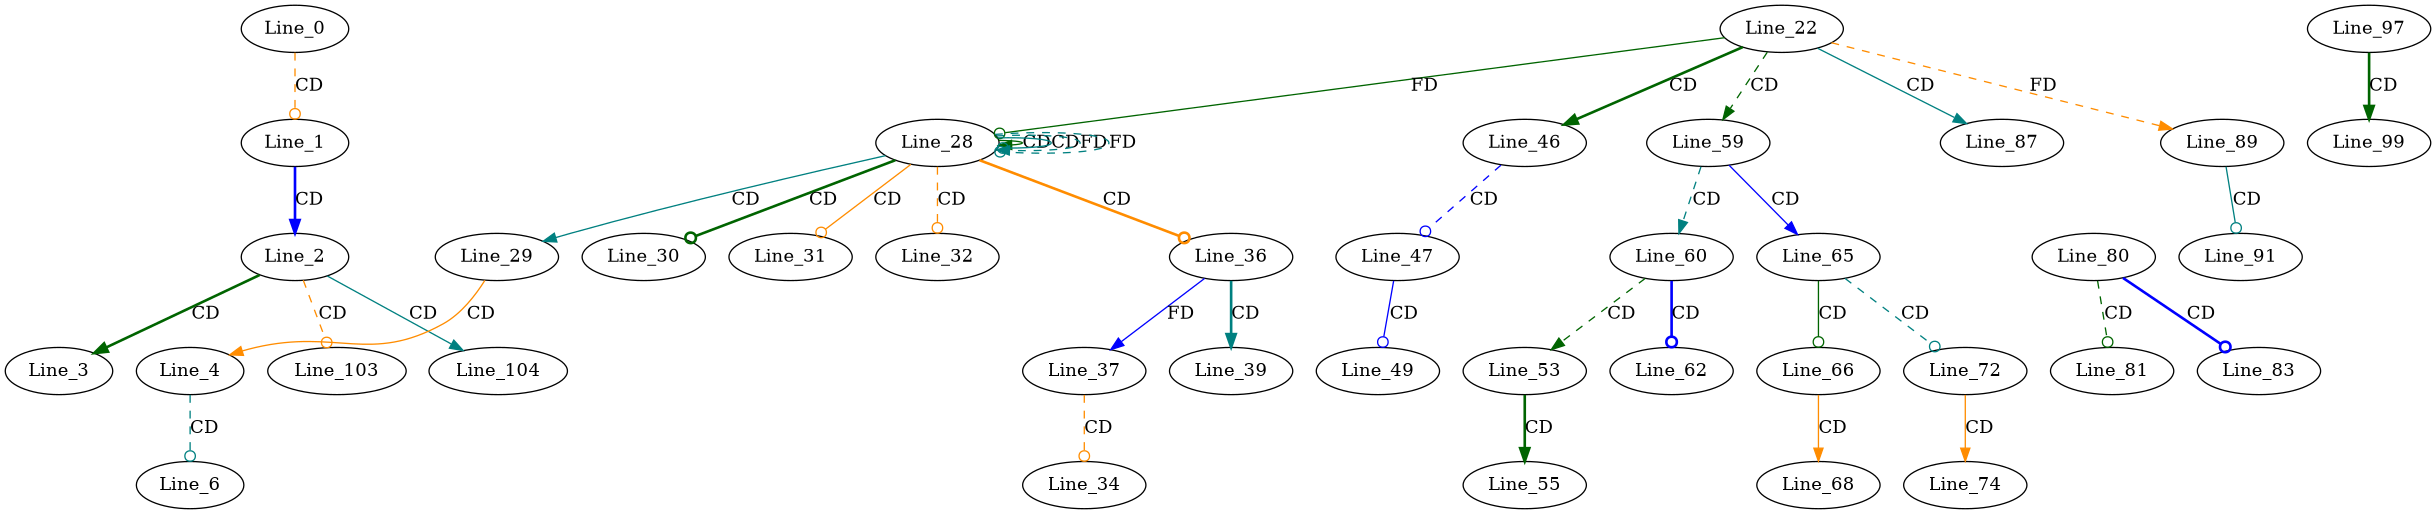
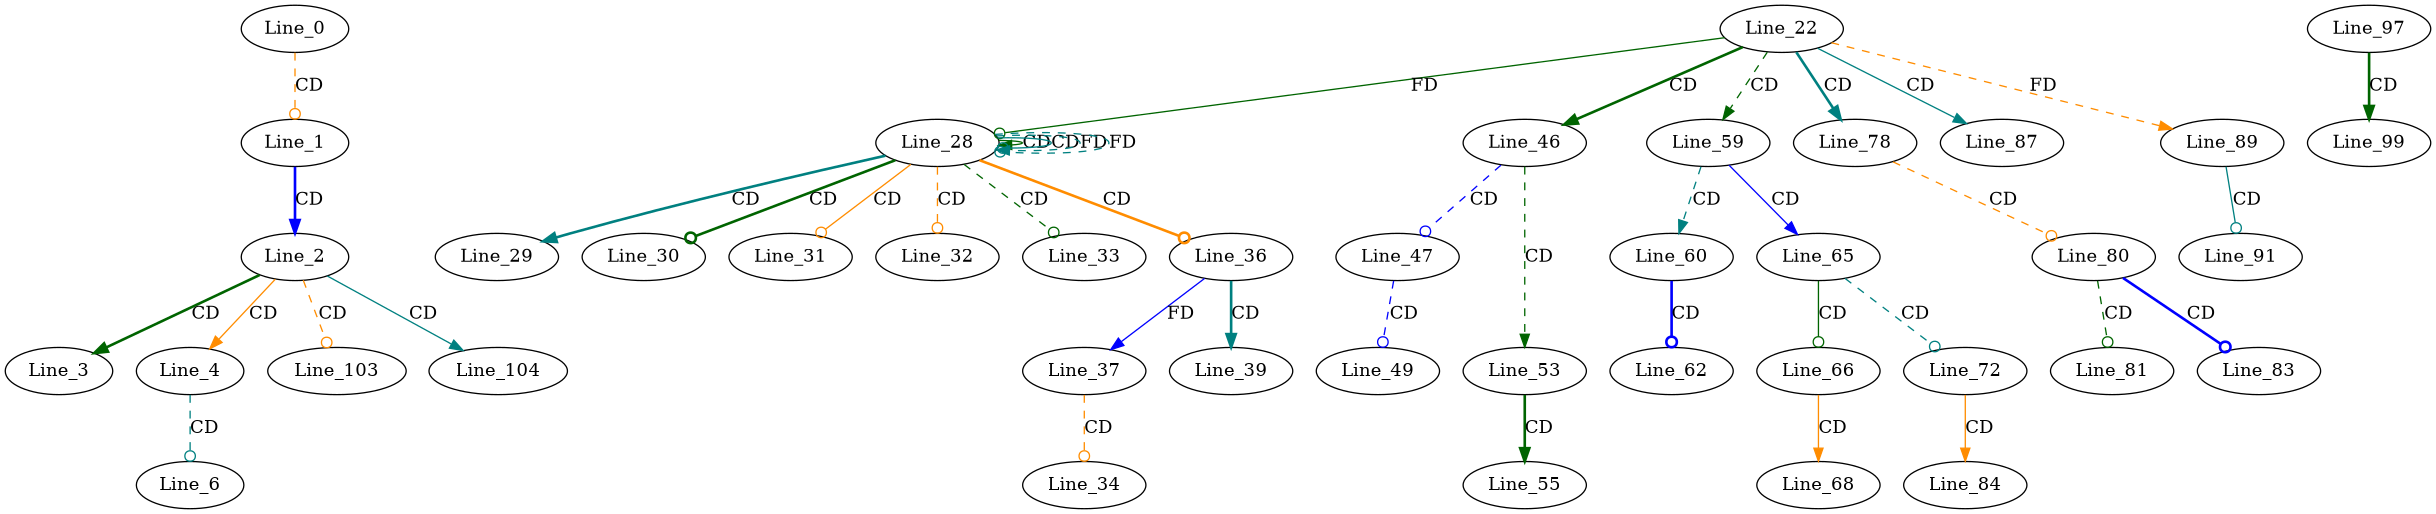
node "Line_78": added
edge "Line_28" -> "Line_29": style solid -> bold
node "Line_33": added
edge "Line_47" -> "Line_49": style solid -> dashed
edge "Line_60" -> "Line_53": now "Line_46" -> "Line_53"
edge "Line_29" -> "Line_4": now "Line_2" -> "Line_4"
node "Line_74": label "Line_74" -> "Line_84"
